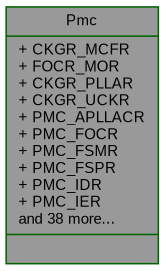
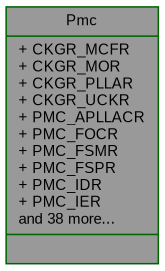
node "Pmc": text "+ FOCR_MOR" -> "+ CKGR_MOR"
